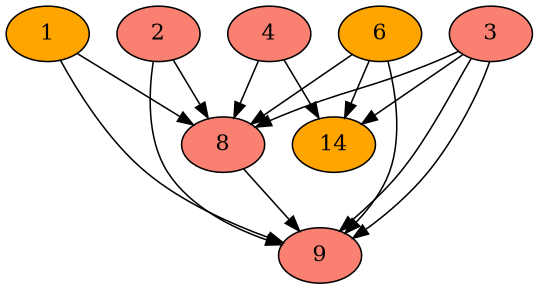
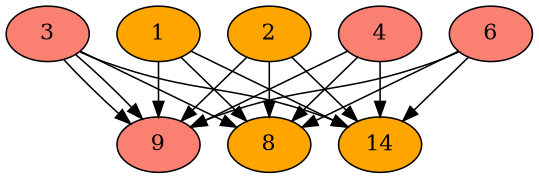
node "2": fillcolor salmon -> orange
node "6": fillcolor orange -> salmon
edge "2" -> "14": added
edge "1" -> "14": added
node "8": fillcolor salmon -> orange
edge "8" -> "9": now "4" -> "9"
